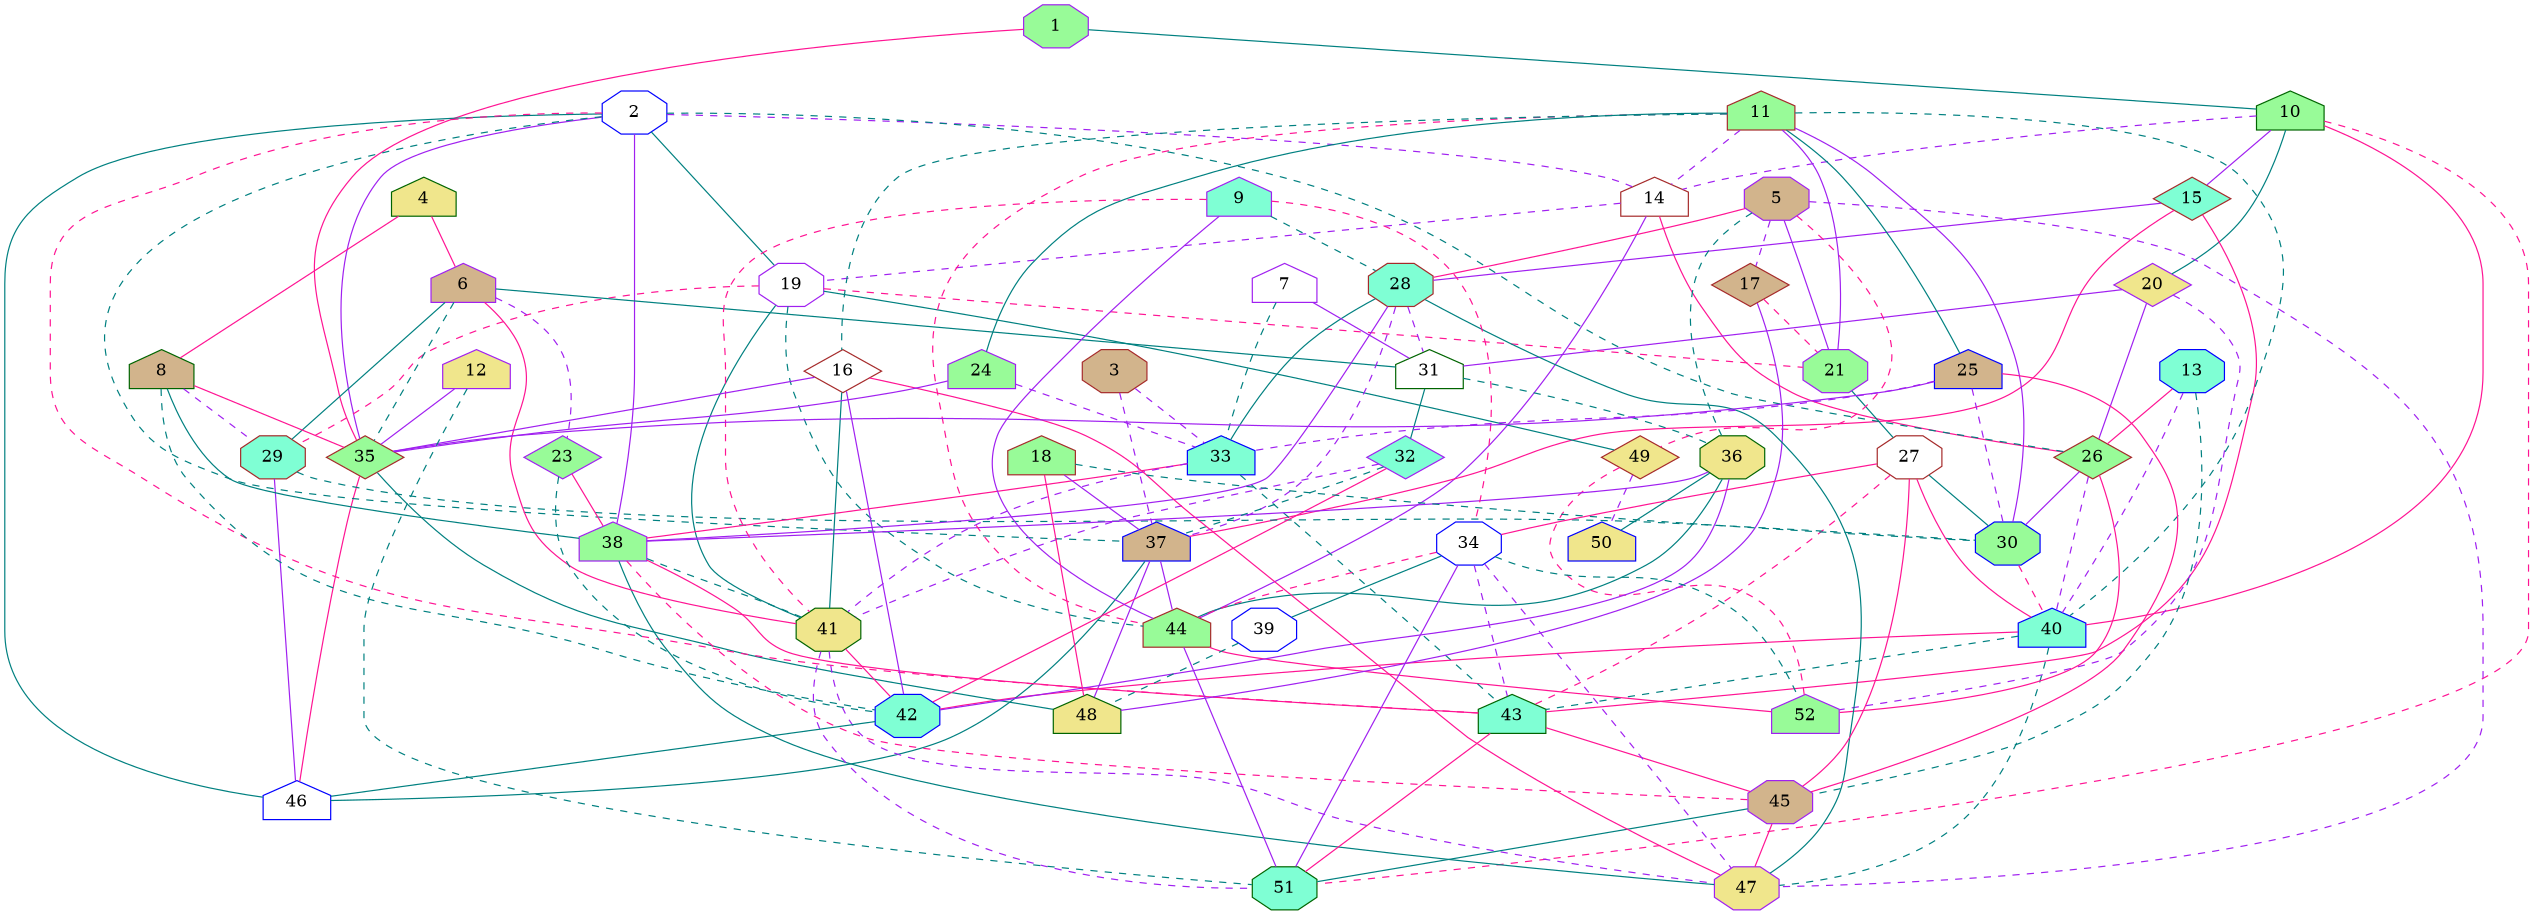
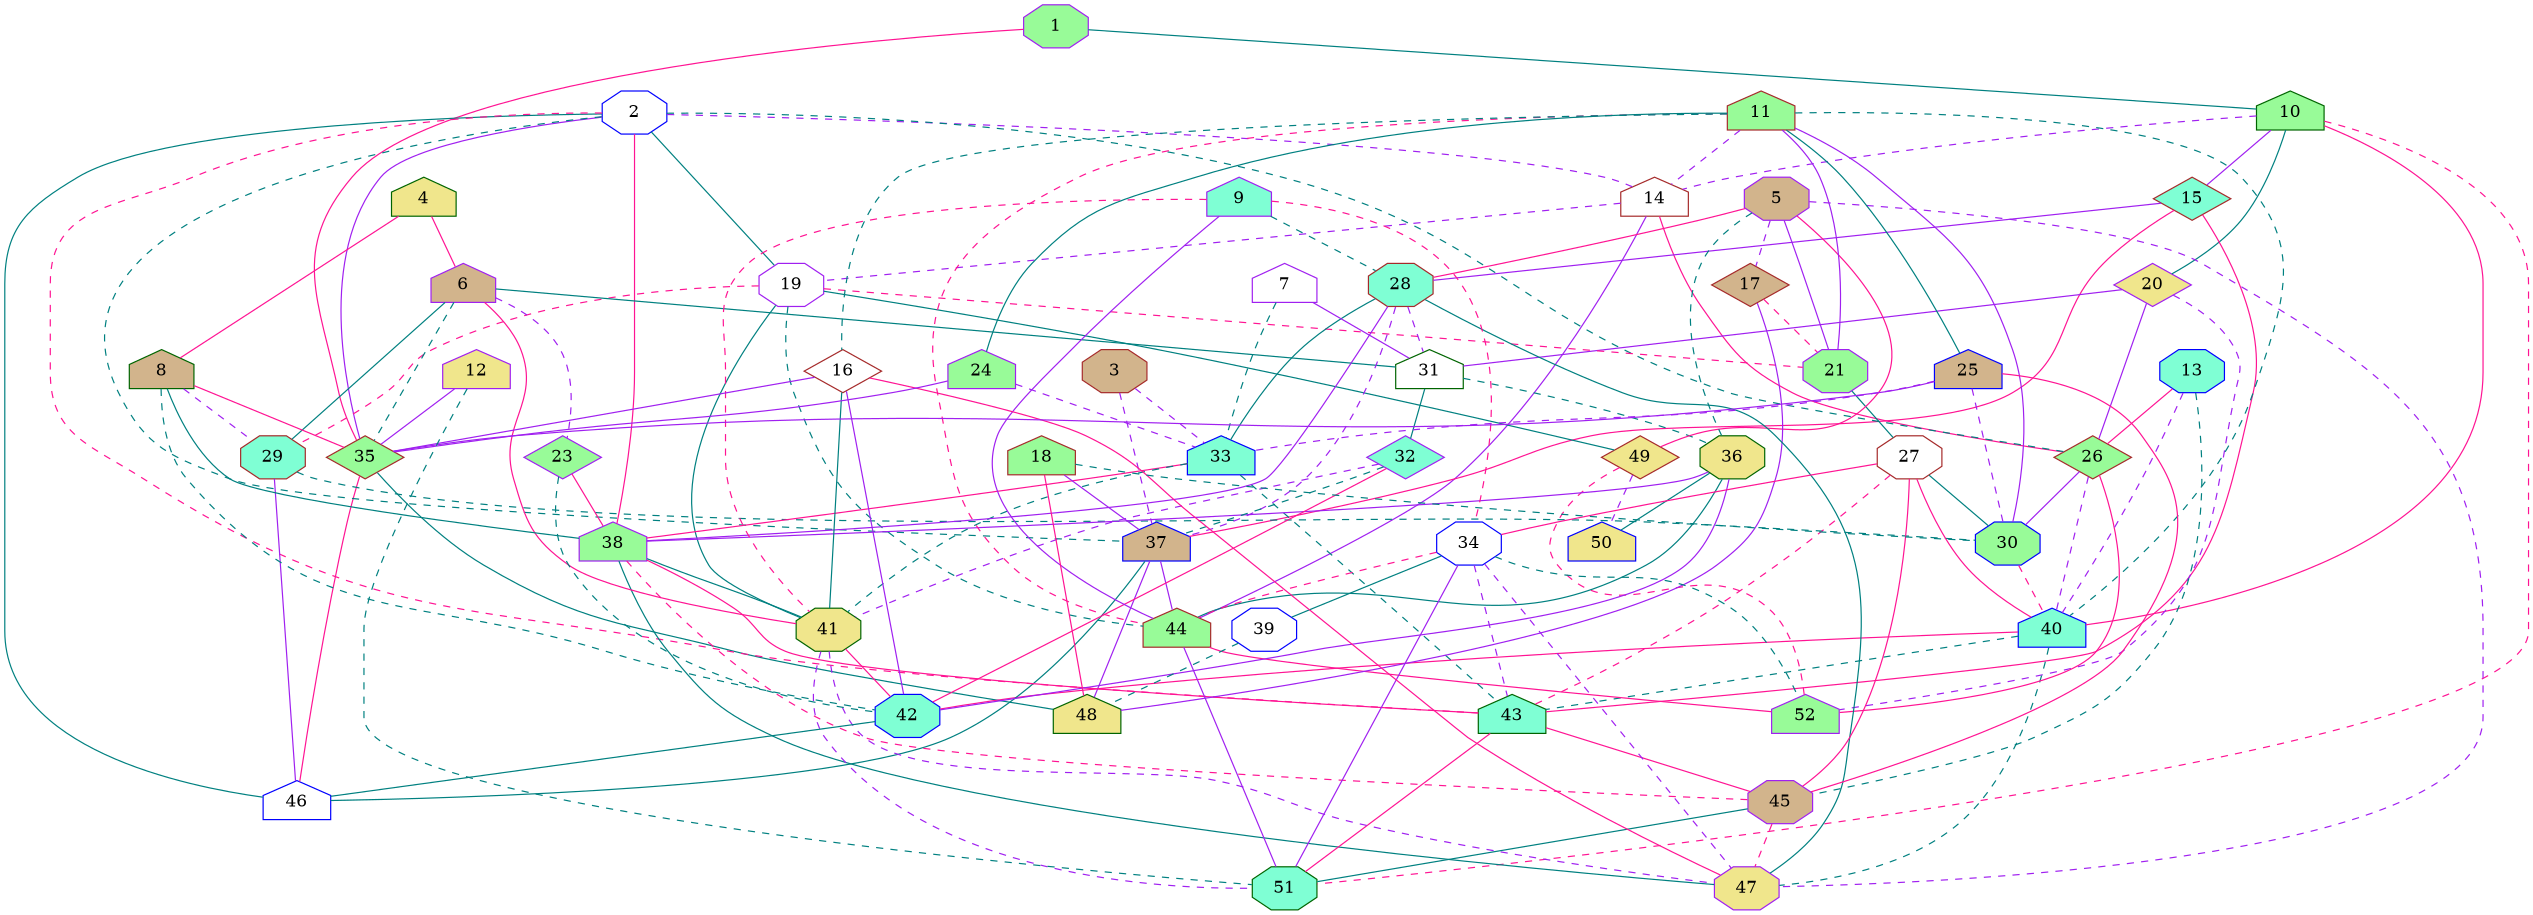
edge "2" -- "38": color purple -> deeppink
edge "5" -- "49": style dashed -> solid
edge "33" -- "41": color purple -> teal
edge "38" -- "41": style dashed -> solid
edge "45" -- "47": style solid -> dashed
